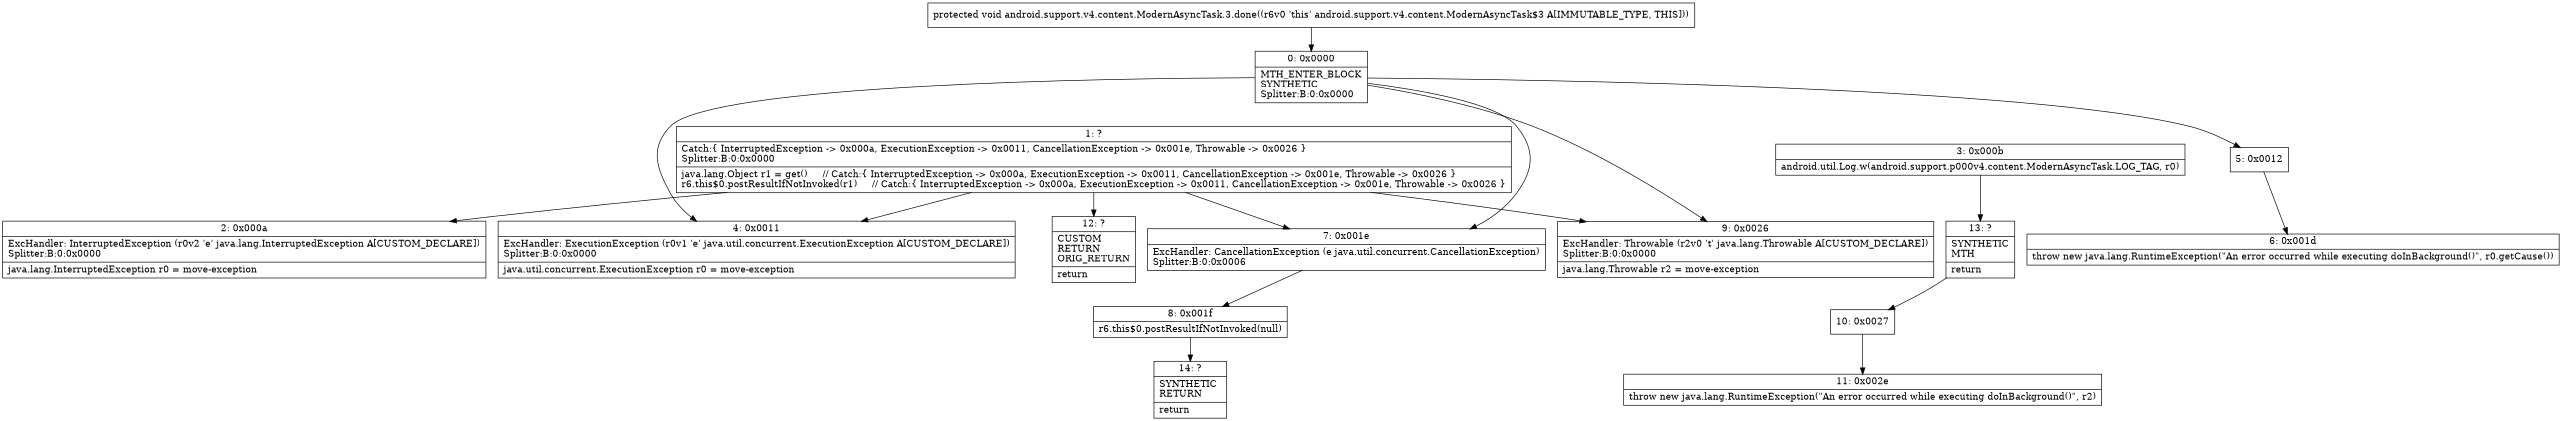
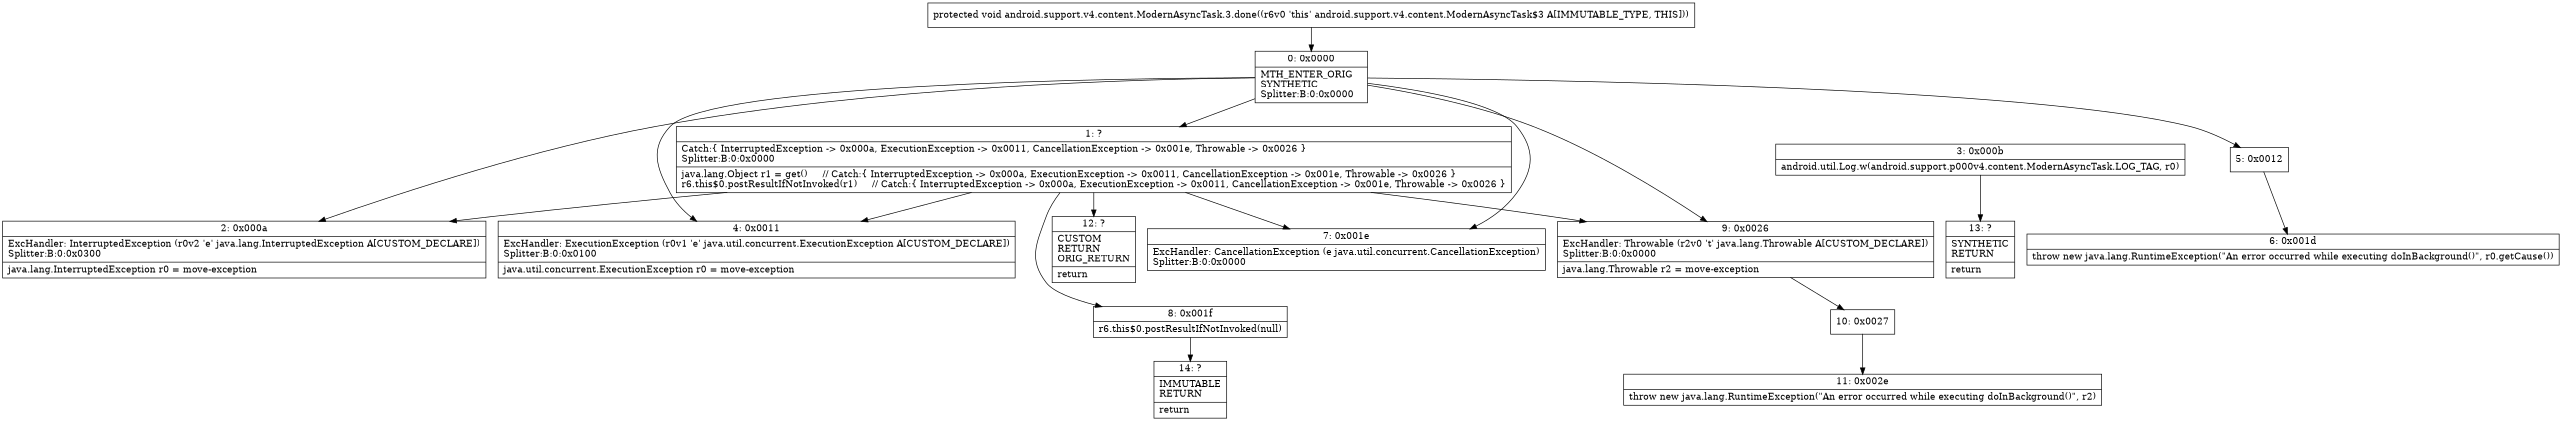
node "0: 0x0000": text "MTH_ENTER_BLOCK" -> "MTH_ENTER_ORIG"
edge "0: 0x0000" -> "2: 0x000a": added
edge "0: 0x0000" -> "1: ?": added
node "2: 0x000a": text "Splitter:B:0:0x0000" -> "Splitter:B:0:0x0300"
node "4: 0x0011": text "Splitter:B:0:0x0000" -> "Splitter:B:0:0x0100"
node "13: ?": text "MTH" -> "RETURN"
node "7: 0x001e": text "Splitter:B:0:0x0006" -> "Splitter:B:0:0x0000"
edge "7: 0x001e" -> "8: 0x001f": now "1: ?" -> "8: 0x001f"
edge "13: ?" -> "10: 0x0027": now "9: 0x0026" -> "10: 0x0027"
node "14: ?": text "SYNTHETIC" -> "IMMUTABLE"
